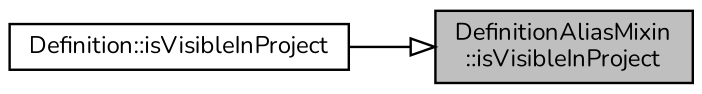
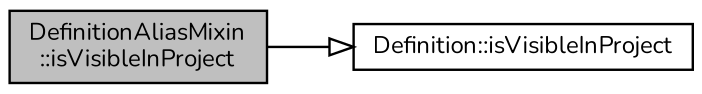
edge "Definition::isVisibleInProject" -> "DefinitionAliasMixin ::isVisibleInProject": reversed
